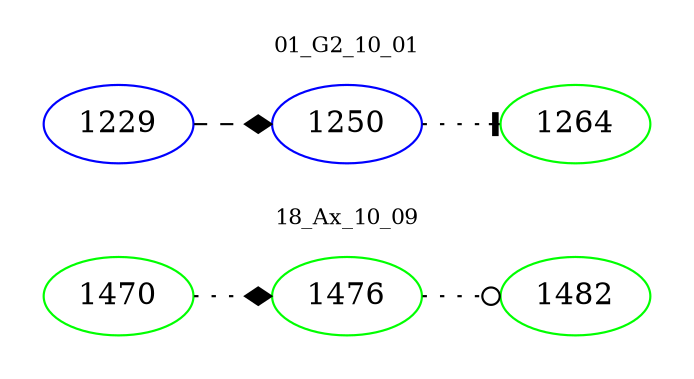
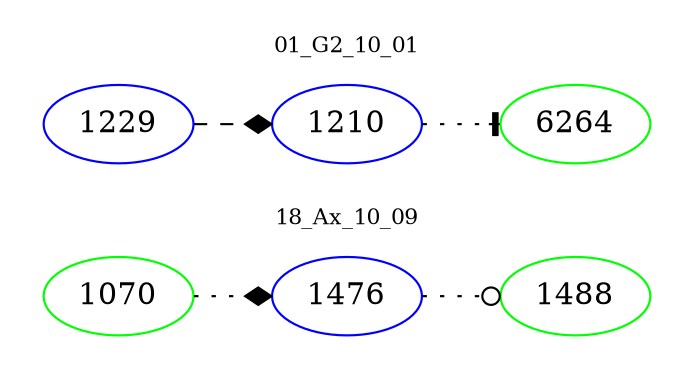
node "1250": label "1250" -> "1210"
node "1264": label "1264" -> "6264"
node "1470": label "1470" -> "1070"
node "1476": color green -> blue
node "1482": label "1482" -> "1488"
